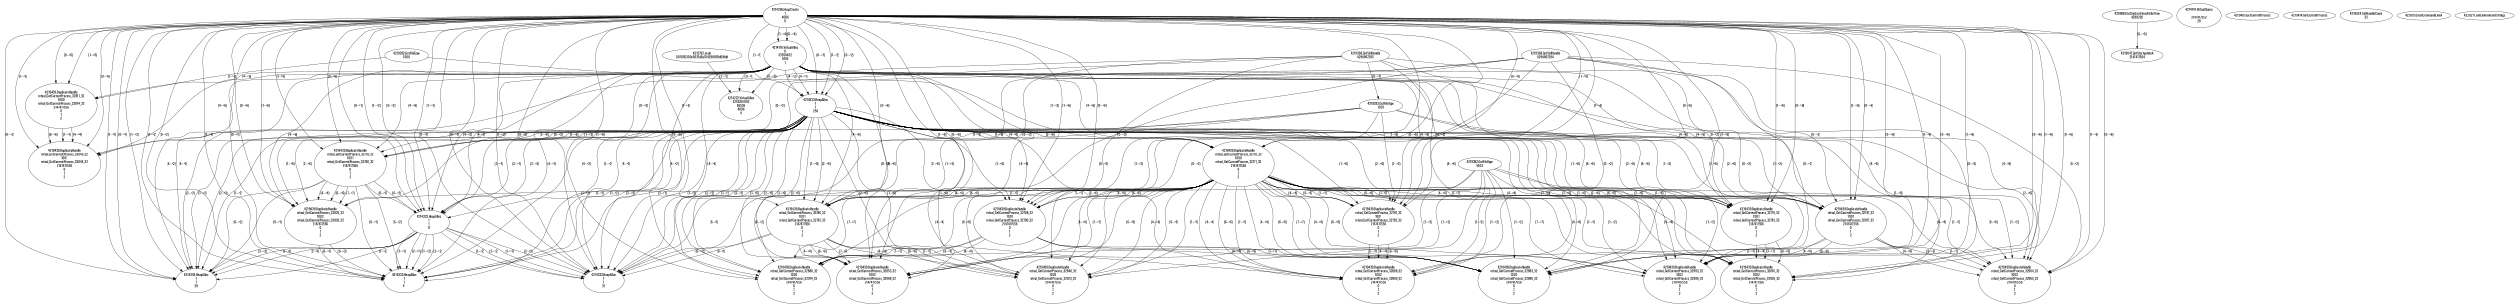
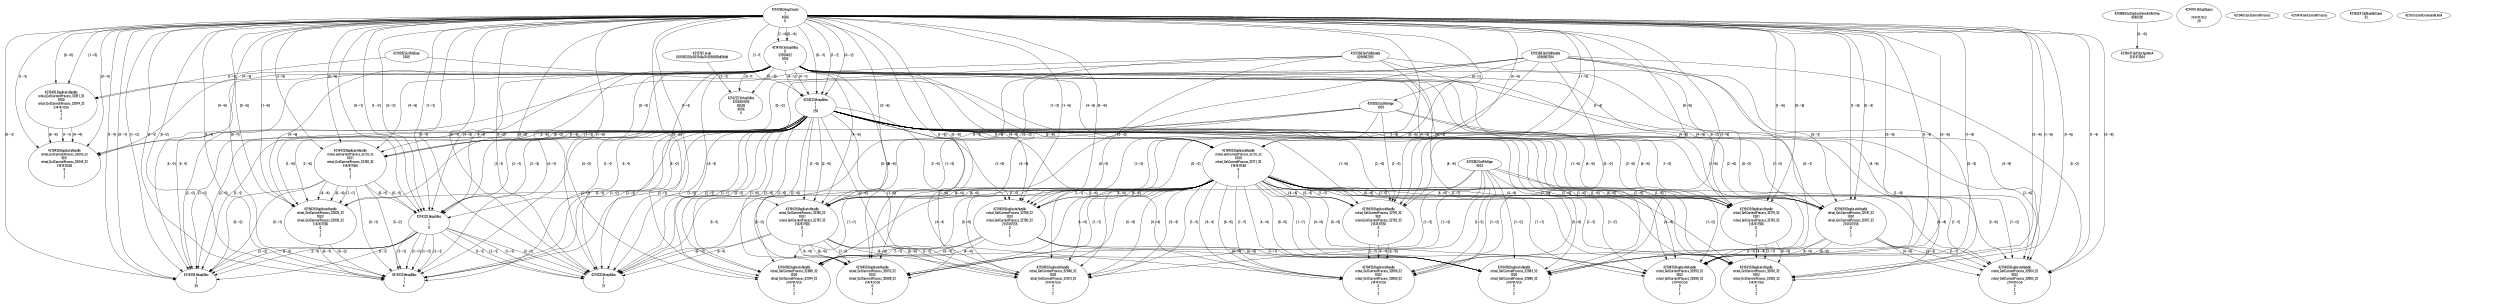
node "4220217.GetEnvironmentStrings": removed
edge "4219368.GetStdHandle 4294967285" -> "4219392.GetFileType 1001": now "4219368.GetStdHandle 4294967284" -> "4219392.GetFileType 1001"
